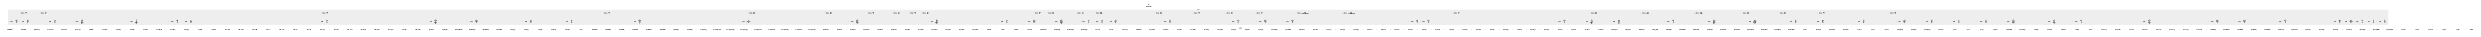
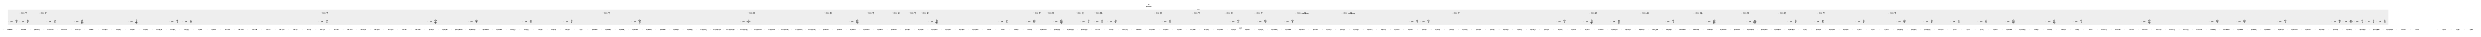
node "sys-libs/zlib-1.2.11-r2": removed
